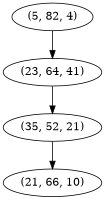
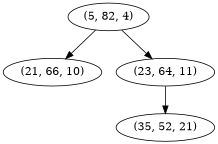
node "(23, 64, 41)": label "(23, 64, 41)" -> "(23, 64, 11)"
edge "(35, 52, 21)" -> "(21, 66, 10)": now "(5, 82, 4)" -> "(21, 66, 10)"
